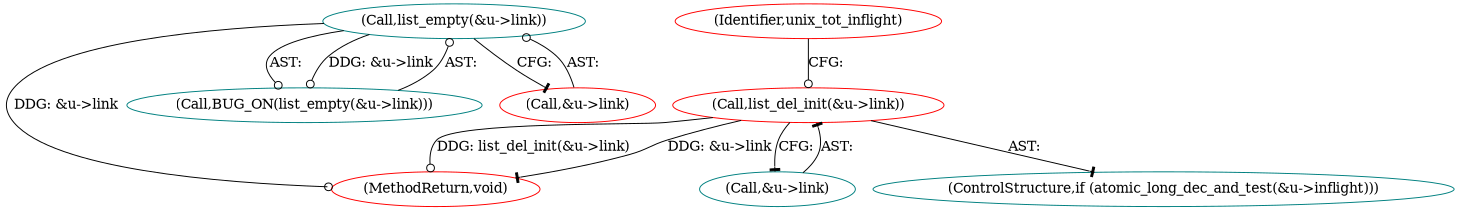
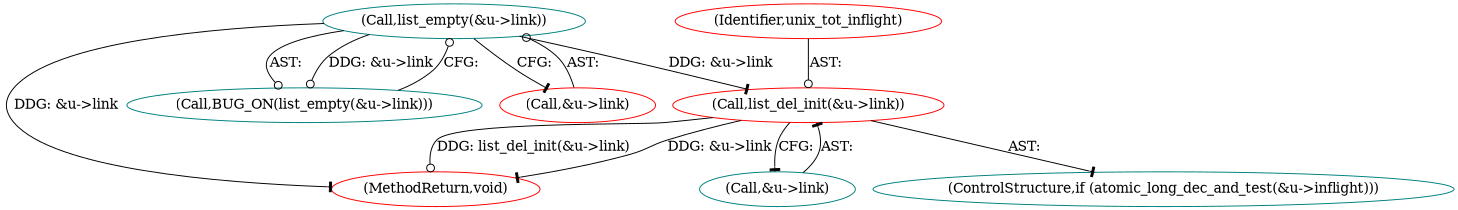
edge "(Call,list_empty(&u->link))" -> "(Call,list_del_init(&u->link))": added, label "DDG: &u->link"
edge "(Call,BUG_ON(list_empty(&u->link)))" -> "(Call,list_empty(&u->link))": label "AST: " -> "CFG: "
edge "(Identifier,unix_tot_inflight)" -> "(Call,list_del_init(&u->link))": label "CFG: " -> "AST: "
edge "(Call,list_empty(&u->link))" -> "(MethodReturn,void)": arrowhead odot -> tee
